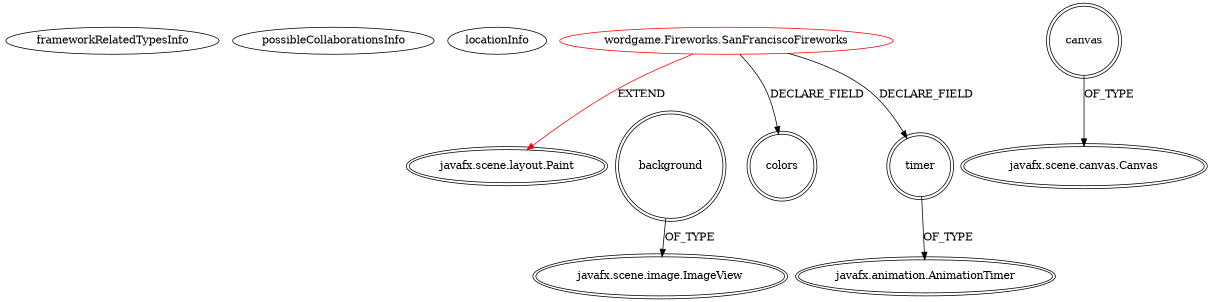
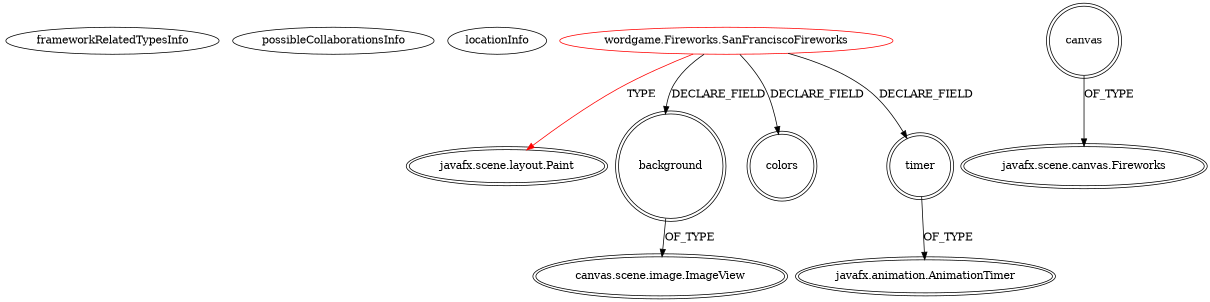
edge "wordgame.Fireworks.SanFranciscoFireworks" -> "background": added, label "DECLARE_FIELD"
edge "wordgame.Fireworks.SanFranciscoFireworks" -> "javafx.scene.layout.Paint": label "EXTEND" -> "TYPE"
node "javafx.scene.canvas.Canvas": label "javafx.scene.canvas.Canvas" -> "javafx.scene.canvas.Fireworks"
node "javafx.scene.image.ImageView": label "javafx.scene.image.ImageView" -> "canvas.scene.image.ImageView"
